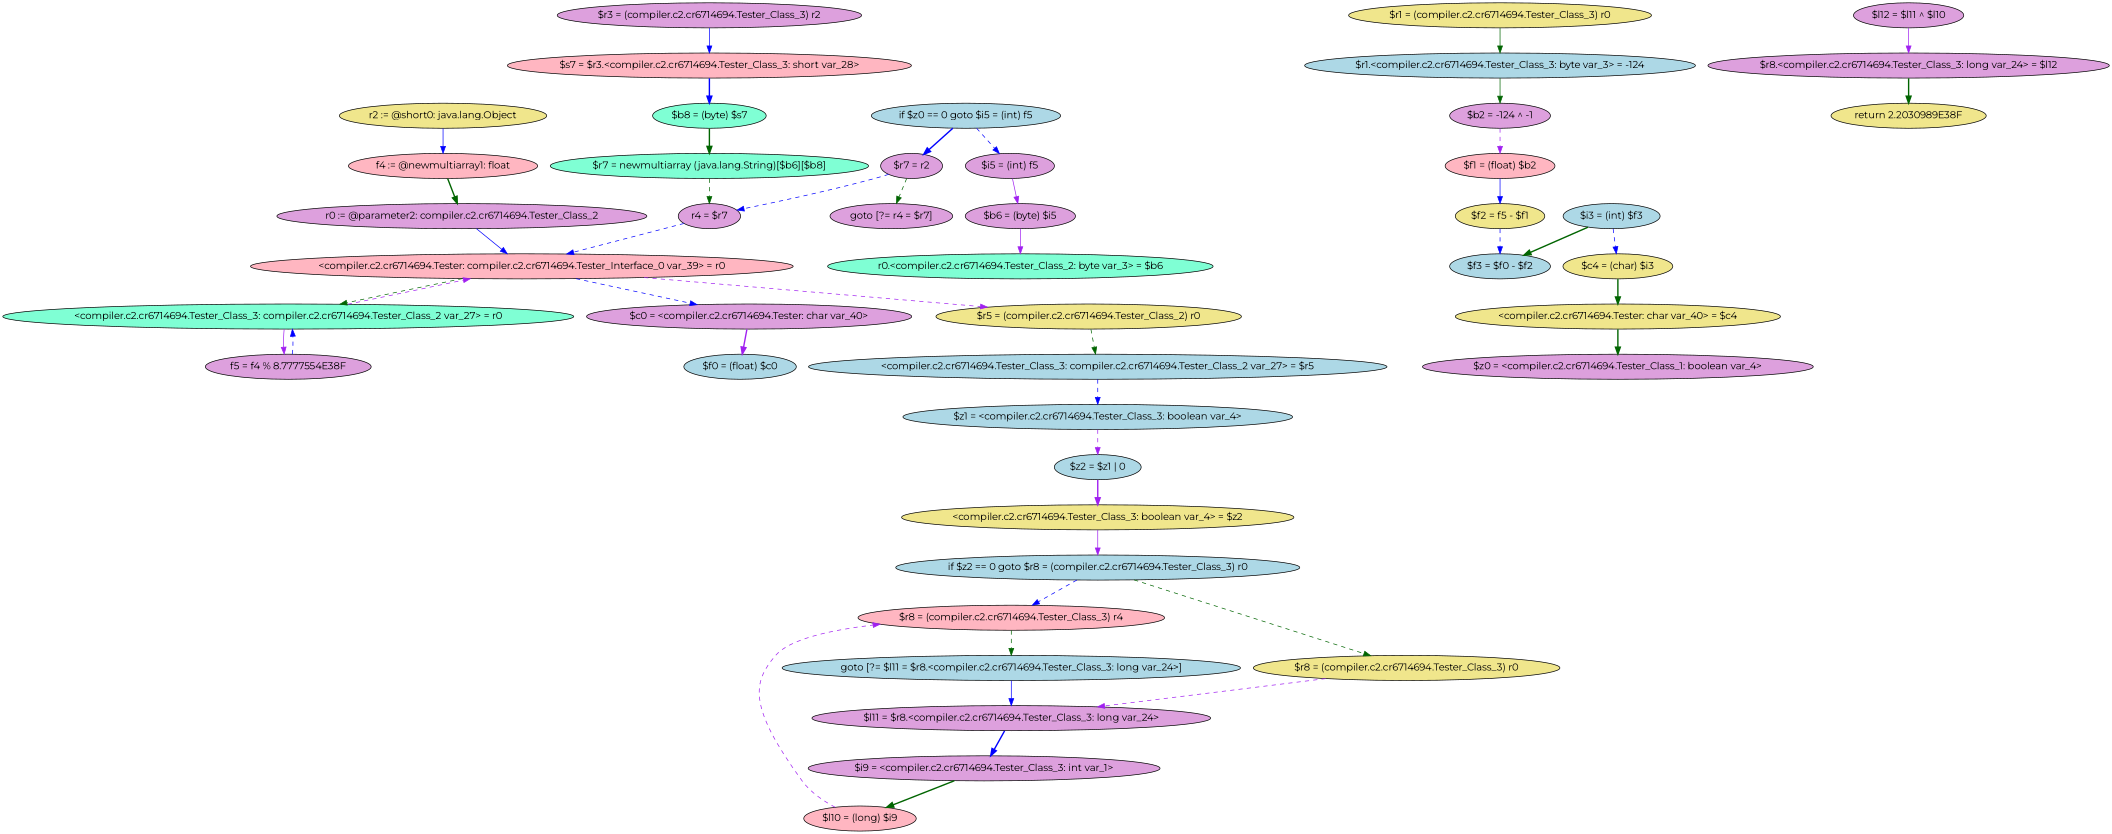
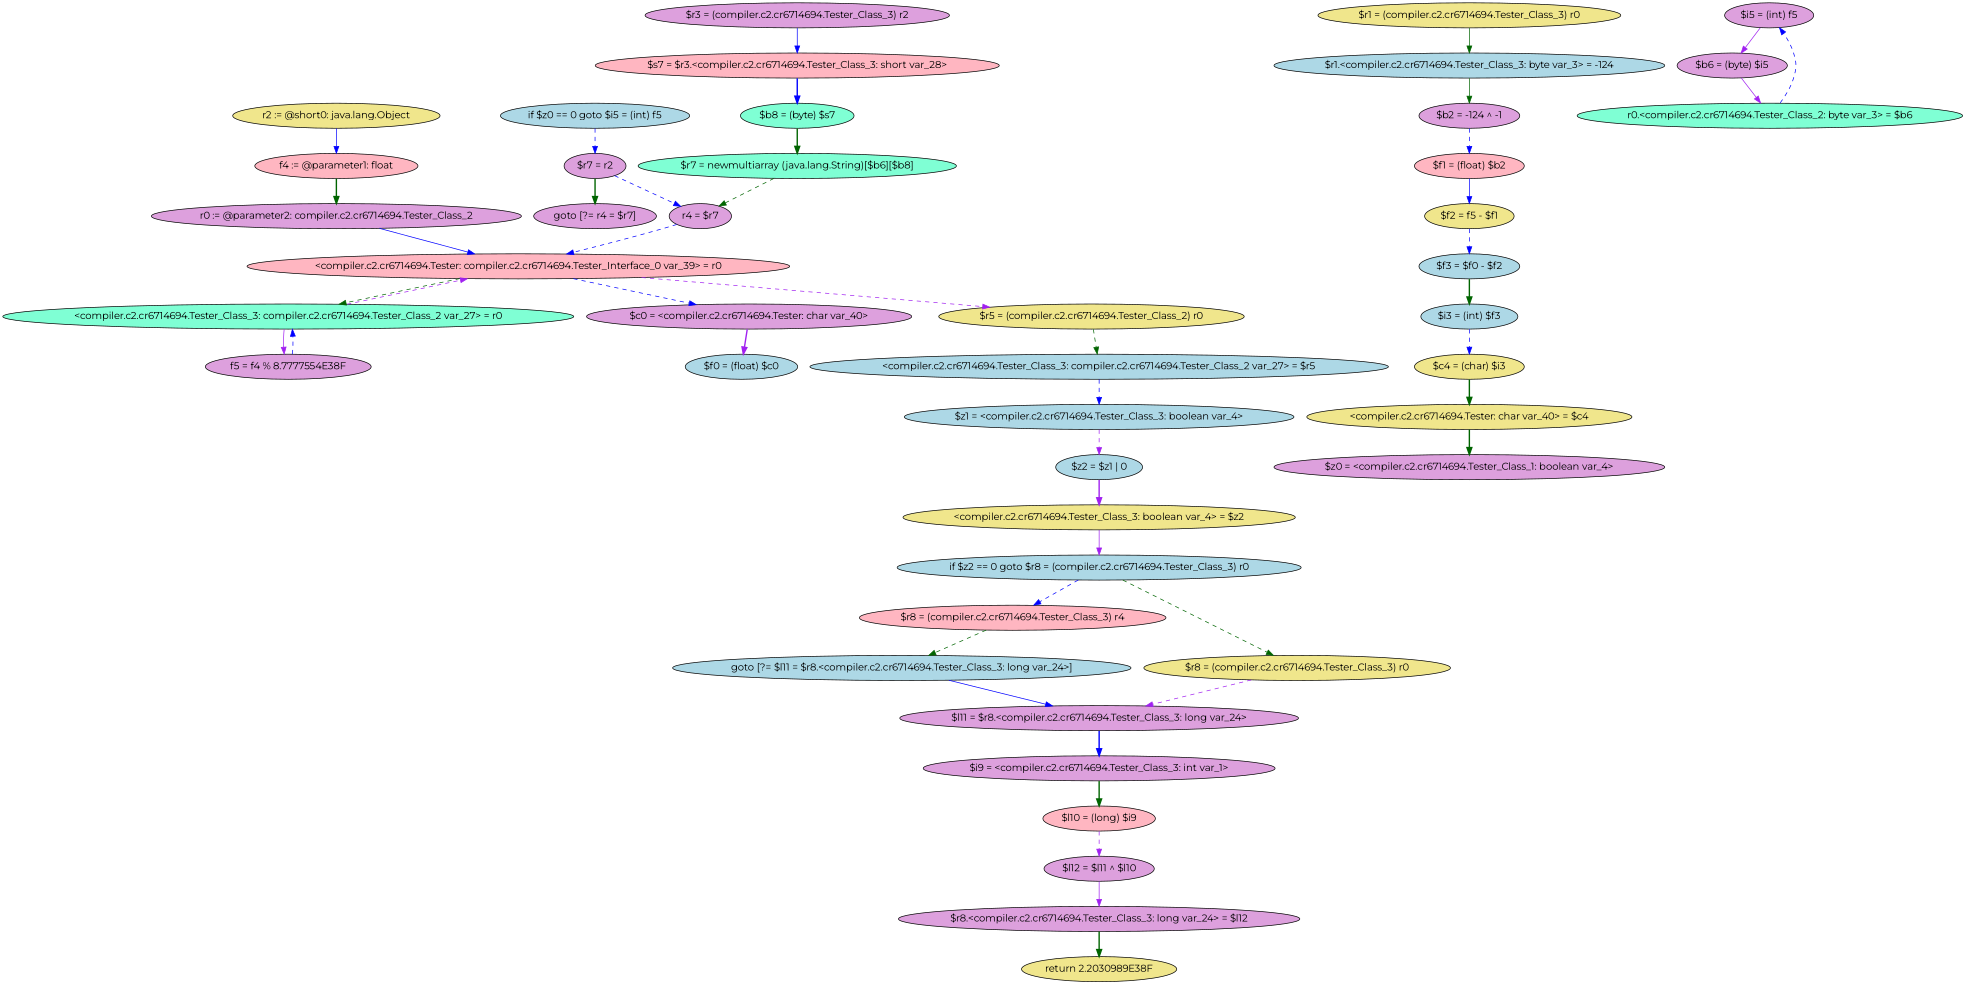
edge "$b2 = -124 ^ -1" -> "$f1 = (float) $b2": color purple -> blue
edge "if $z0 == 0 goto $i5 = (int) f5" -> "$i5 = (int) f5": now "r0.<compiler.c2.cr6714694.Tester_Class_2: byte var_3> = $b6" -> "$i5 = (int) f5"
edge "if $z0 == 0 goto $i5 = (int) f5" -> "$r7 = r2": style bold -> dashed
node "f4 := @newmultiarray1: float": label "f4 := @newmultiarray1: float" -> "f4 := @parameter1: float"
edge "$r7 = r2" -> "goto [?= r4 = $r7]": style dashed -> bold
edge "$i3 = (int) $f3" -> "$f3 = $f0 - $f2": reversed
edge "$l10 = (long) $i9" -> "$r8 = (compiler.c2.cr6714694.Tester_Class_3) r4": now "$l10 = (long) $i9" -> "$l12 = $l11 ^ $l10"
